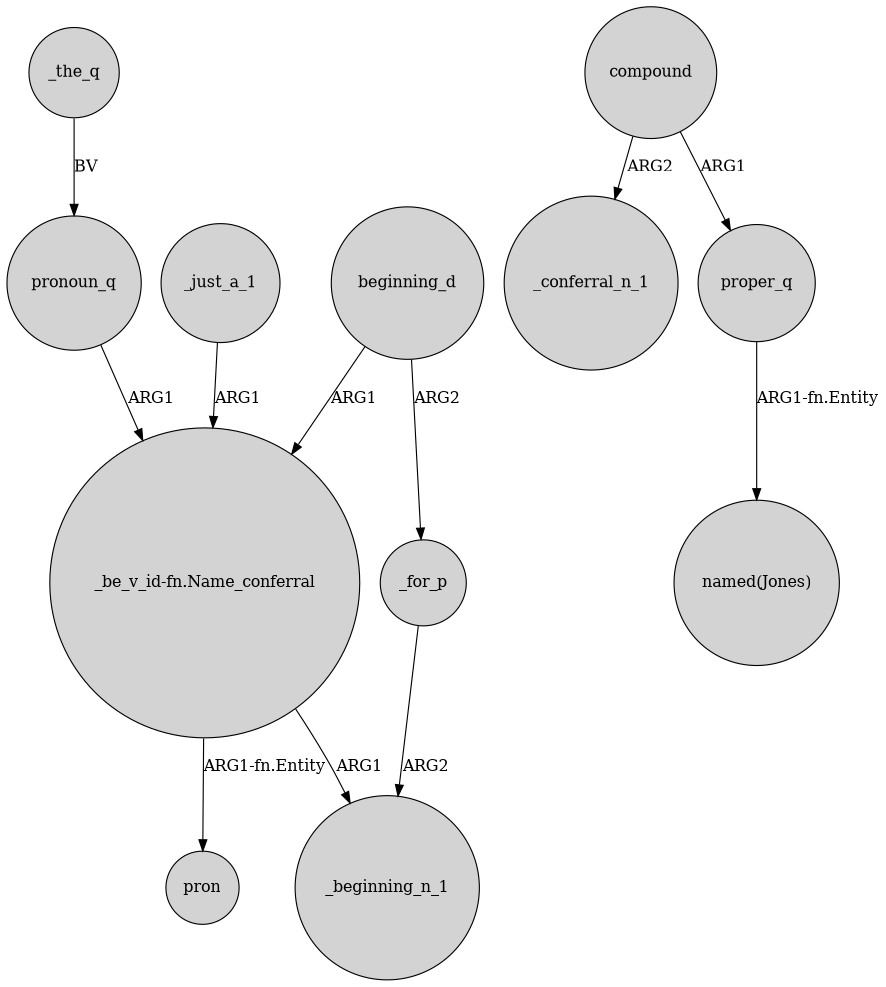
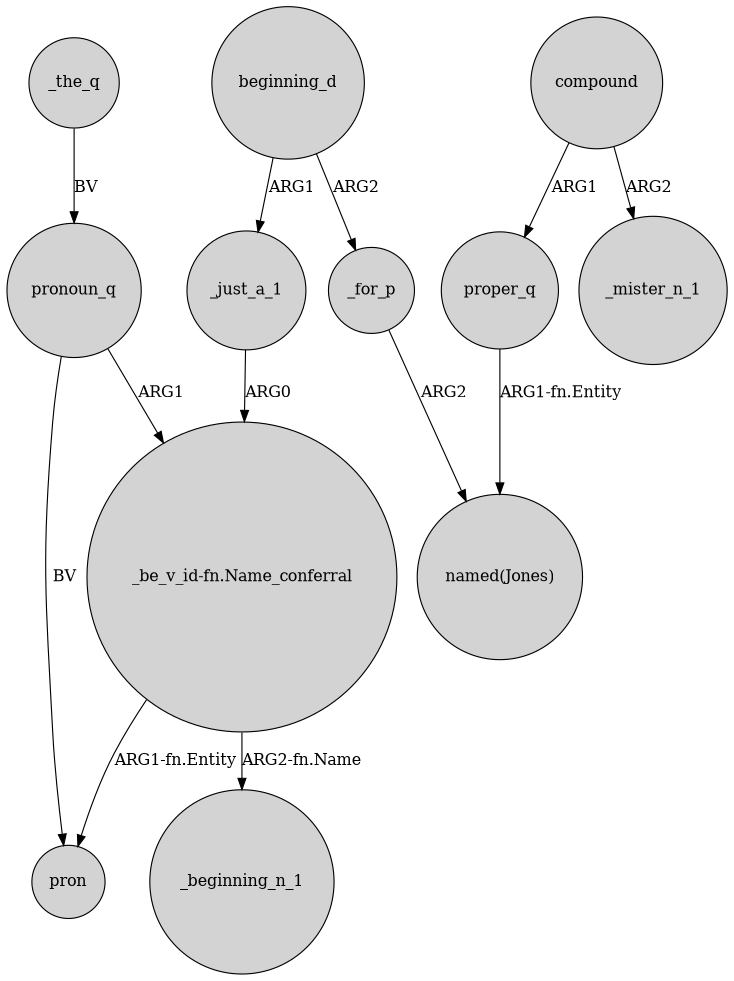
node "_conferral_n_1": label "_conferral_n_1" -> "_mister_n_1"
edge "beginning_d" -> "_be_v_id-fn.Name_conferral": now "beginning_d" -> "_just_a_1"
edge "_just_a_1" -> "_be_v_id-fn.Name_conferral": label "ARG1" -> "ARG0"
edge "pronoun_q" -> "pron": added, label "BV"
edge "_for_p" -> "_beginning_n_1": now "_for_p" -> "named(Jones)"
edge "_be_v_id-fn.Name_conferral" -> "_beginning_n_1": label "ARG1" -> "ARG2-fn.Name"
